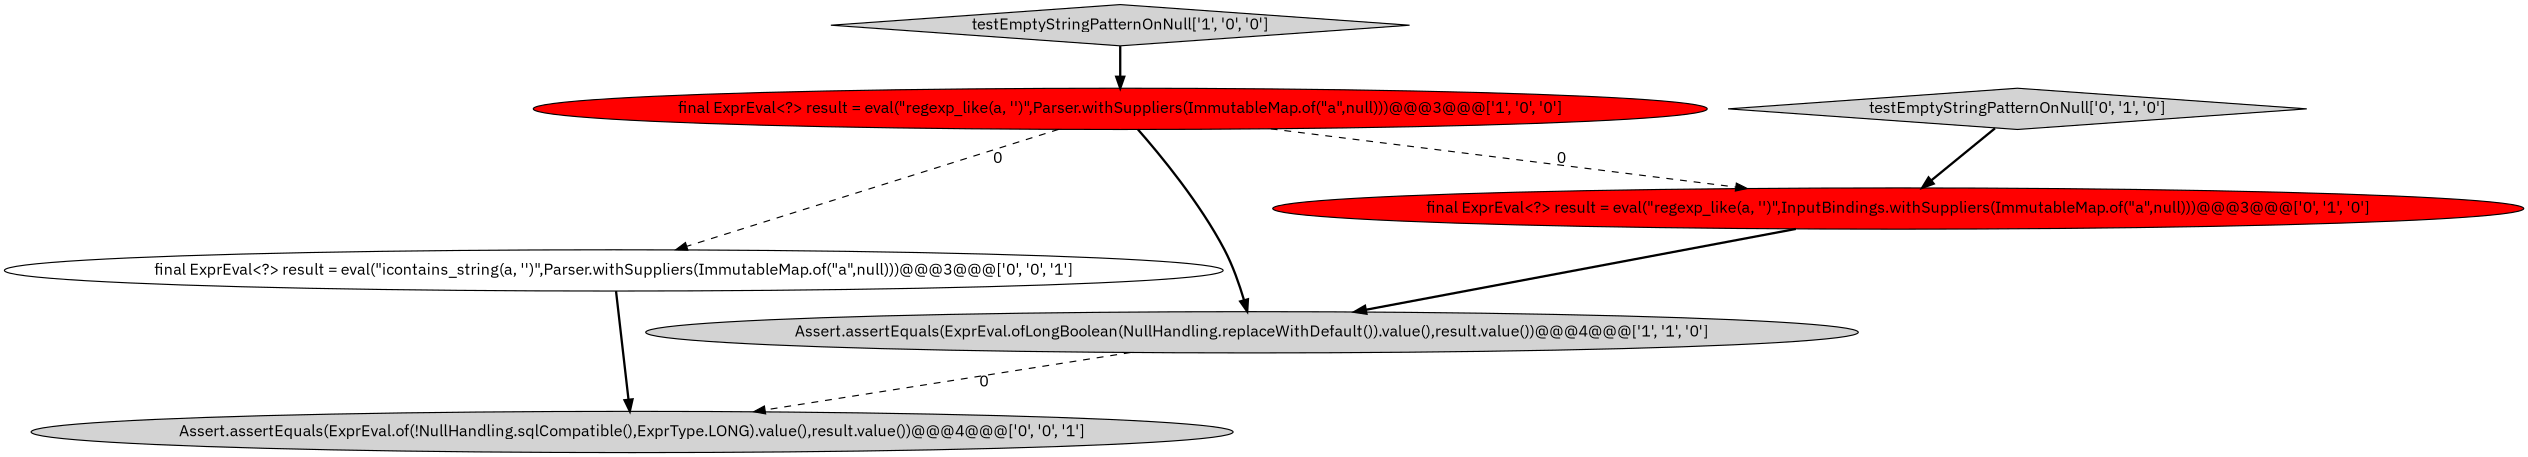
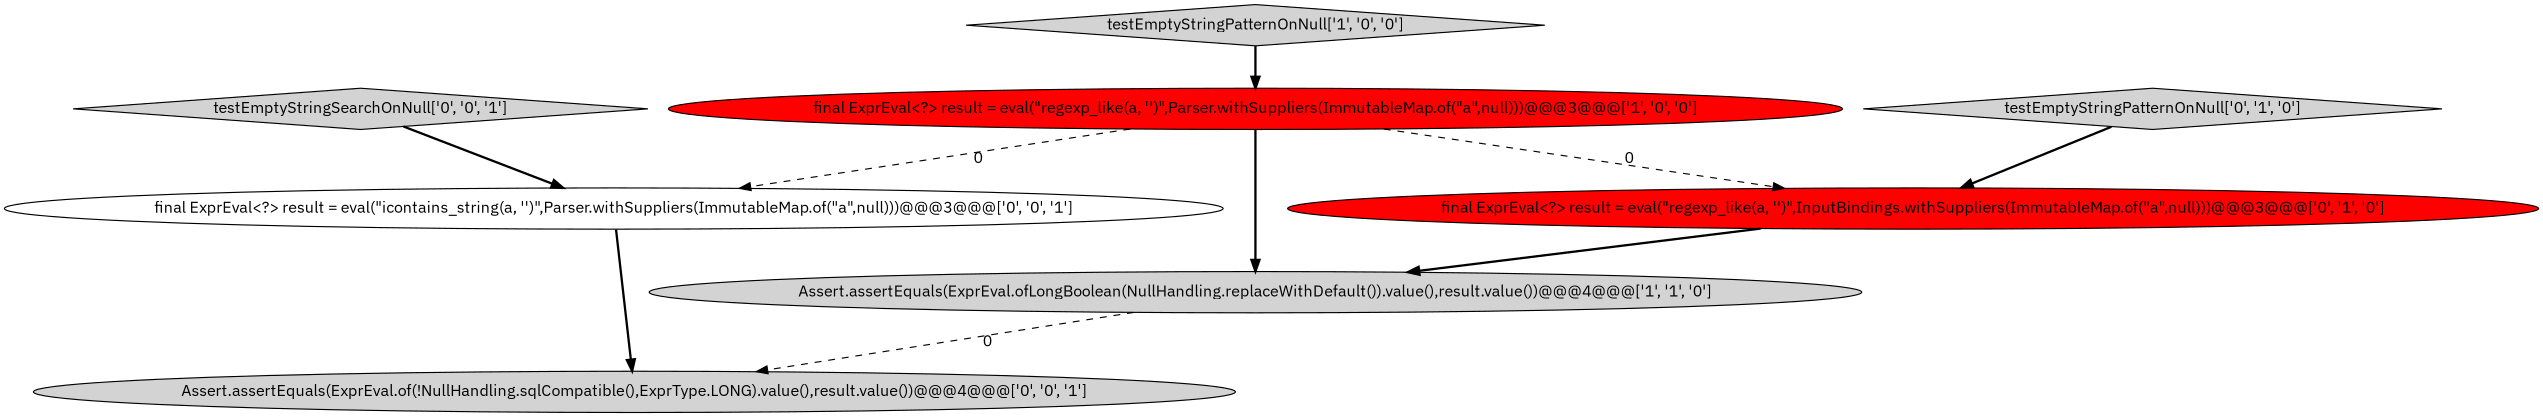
node "testEmptyStringSearchOnNull['0', '0', '1']": added
